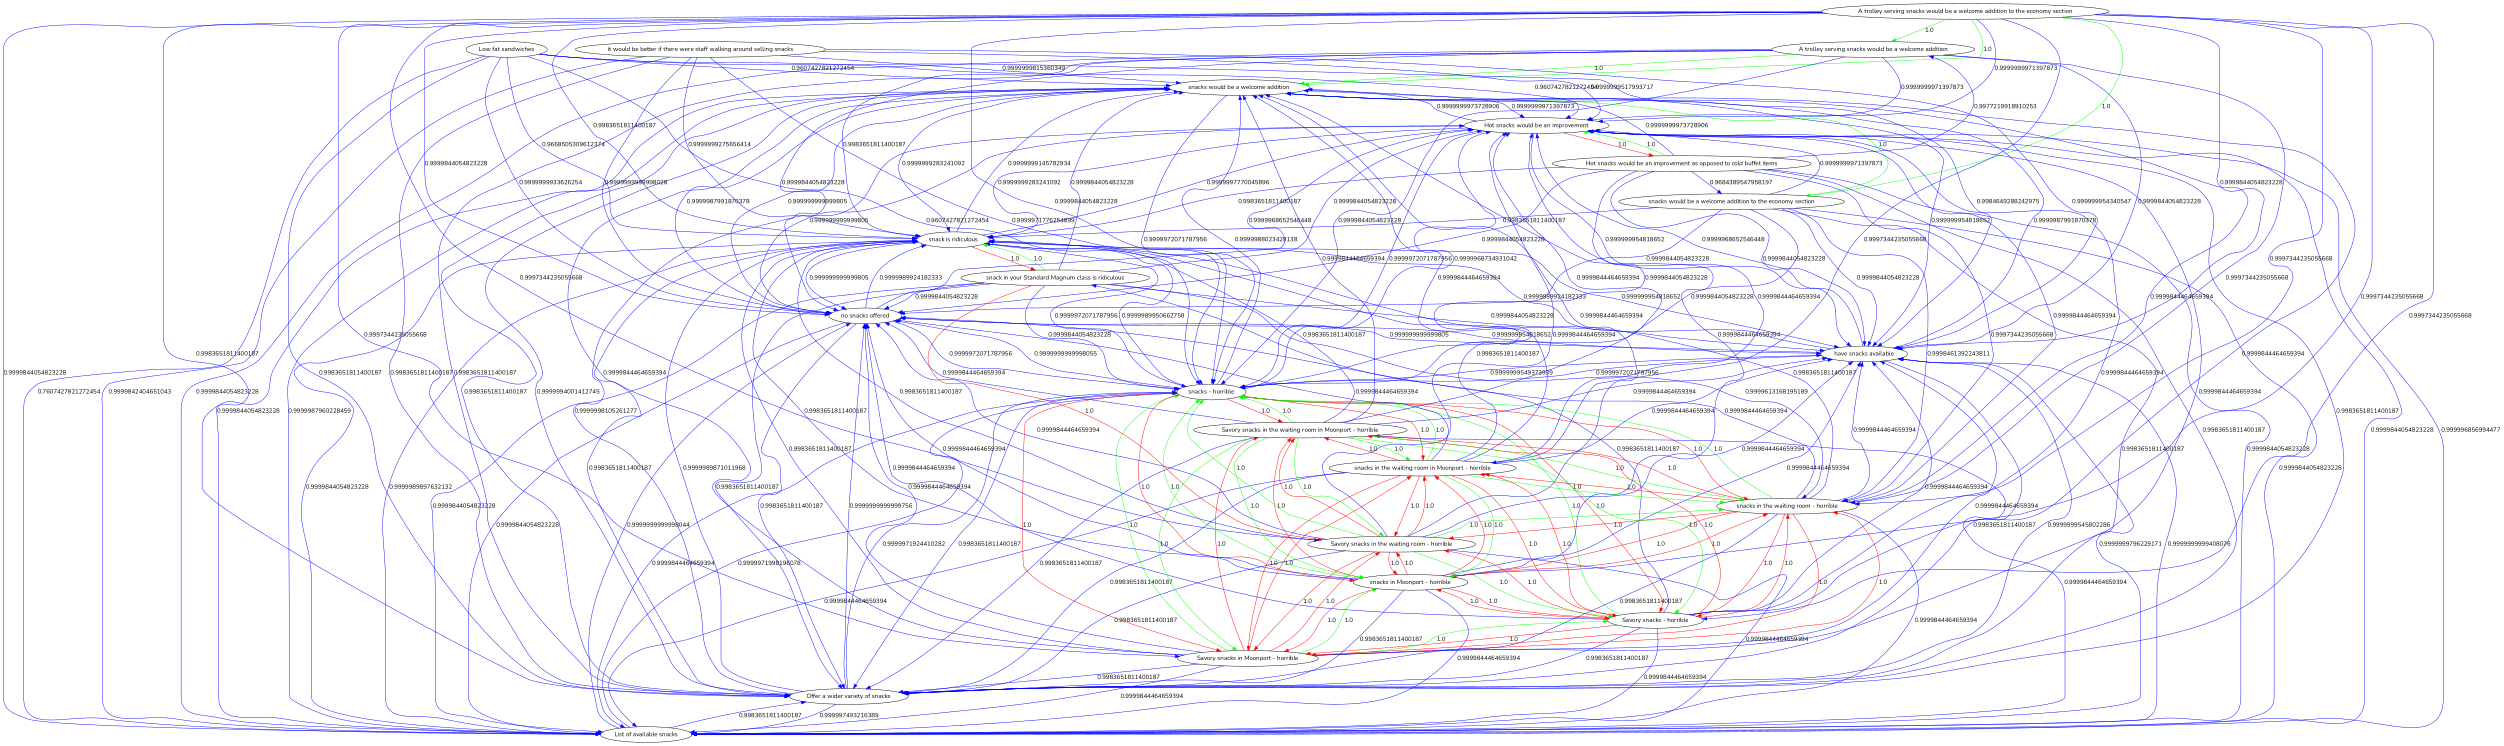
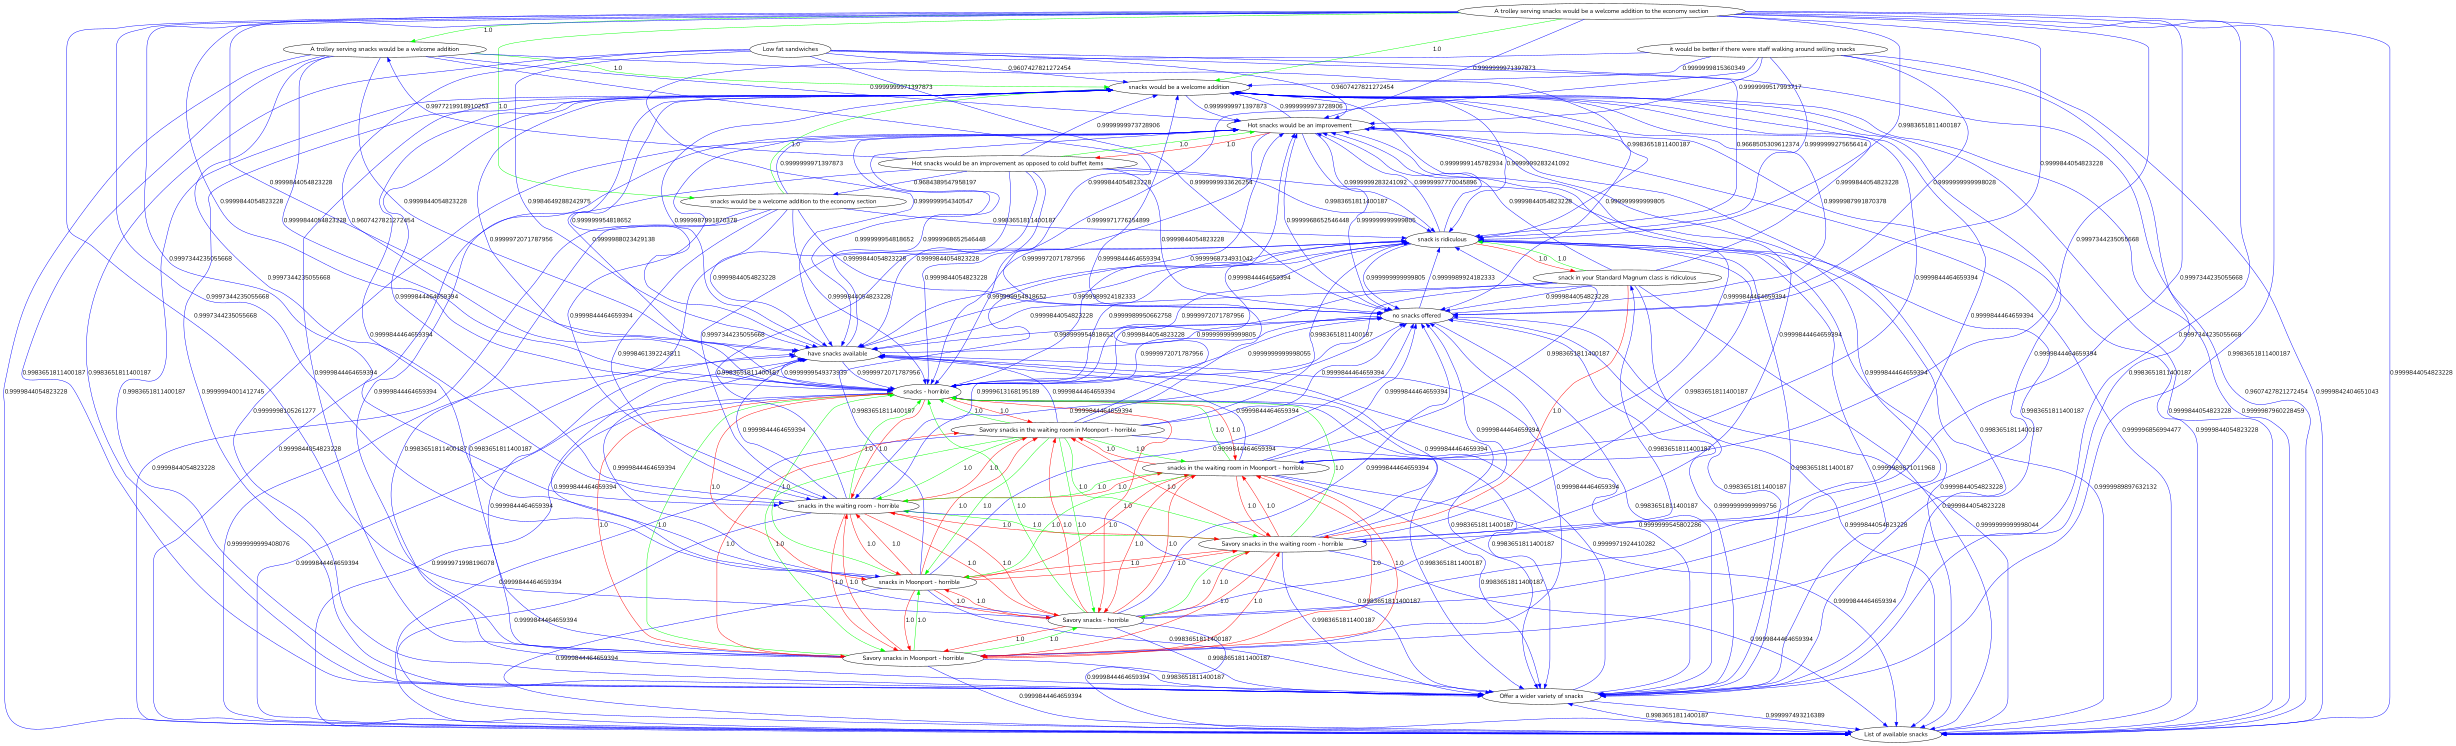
edge "Low fat sandwiches" -> "List of available snacks": label "0.7607427821272454" -> "0.9607427821272454"
edge "have snacks available" -> "List of available snacks": removed, label "0.9999999796229171"
